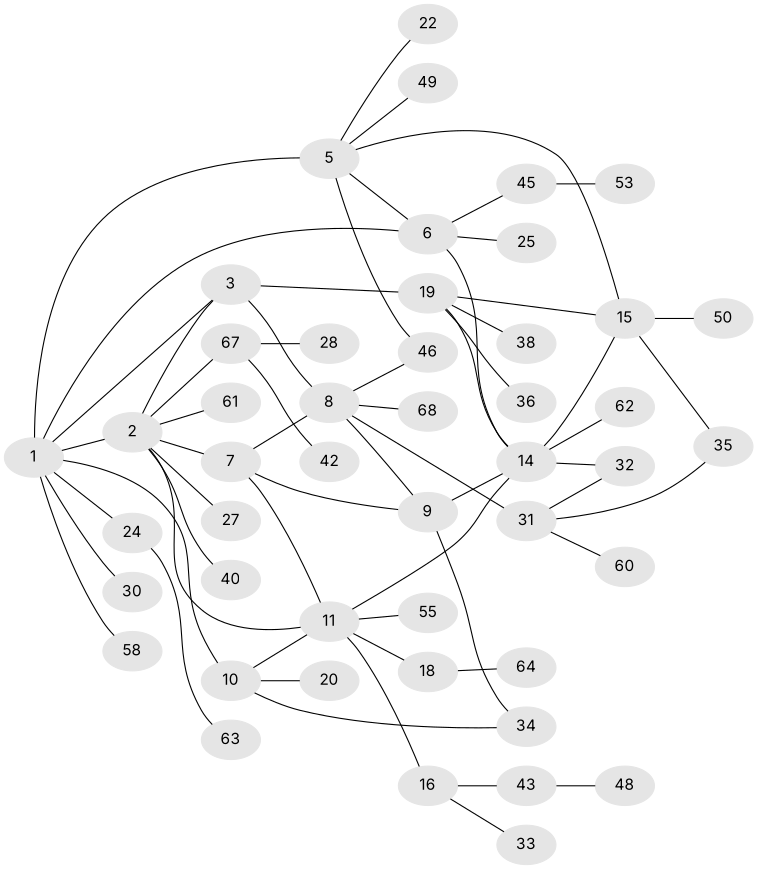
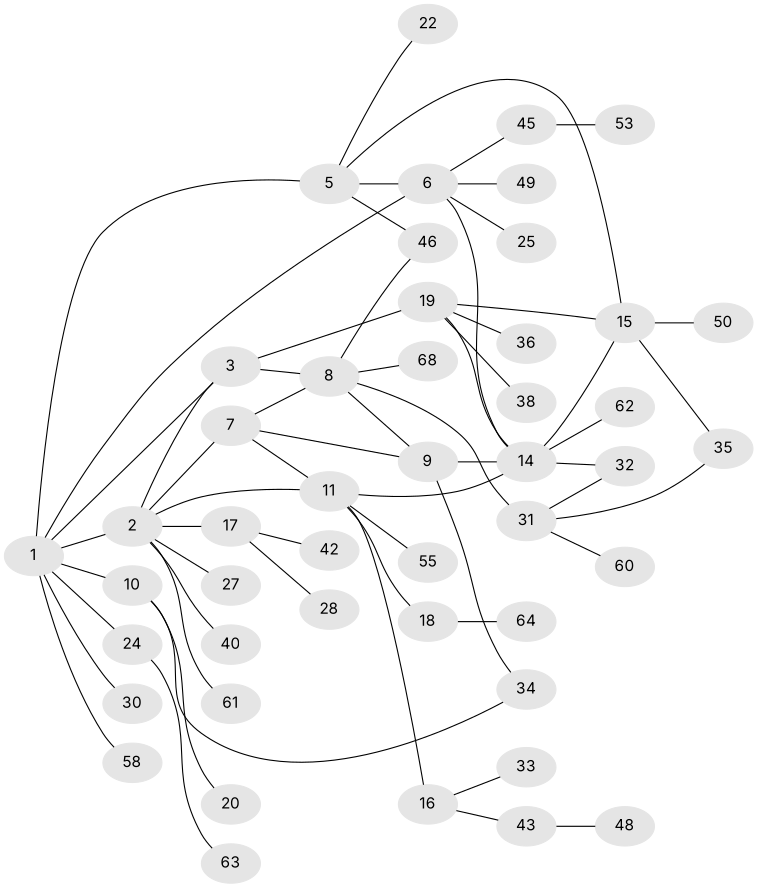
edge "49" -- "5": now "49" -- "6"
node "67": label "67" -> "17"
edge "11" -- "10": removed
